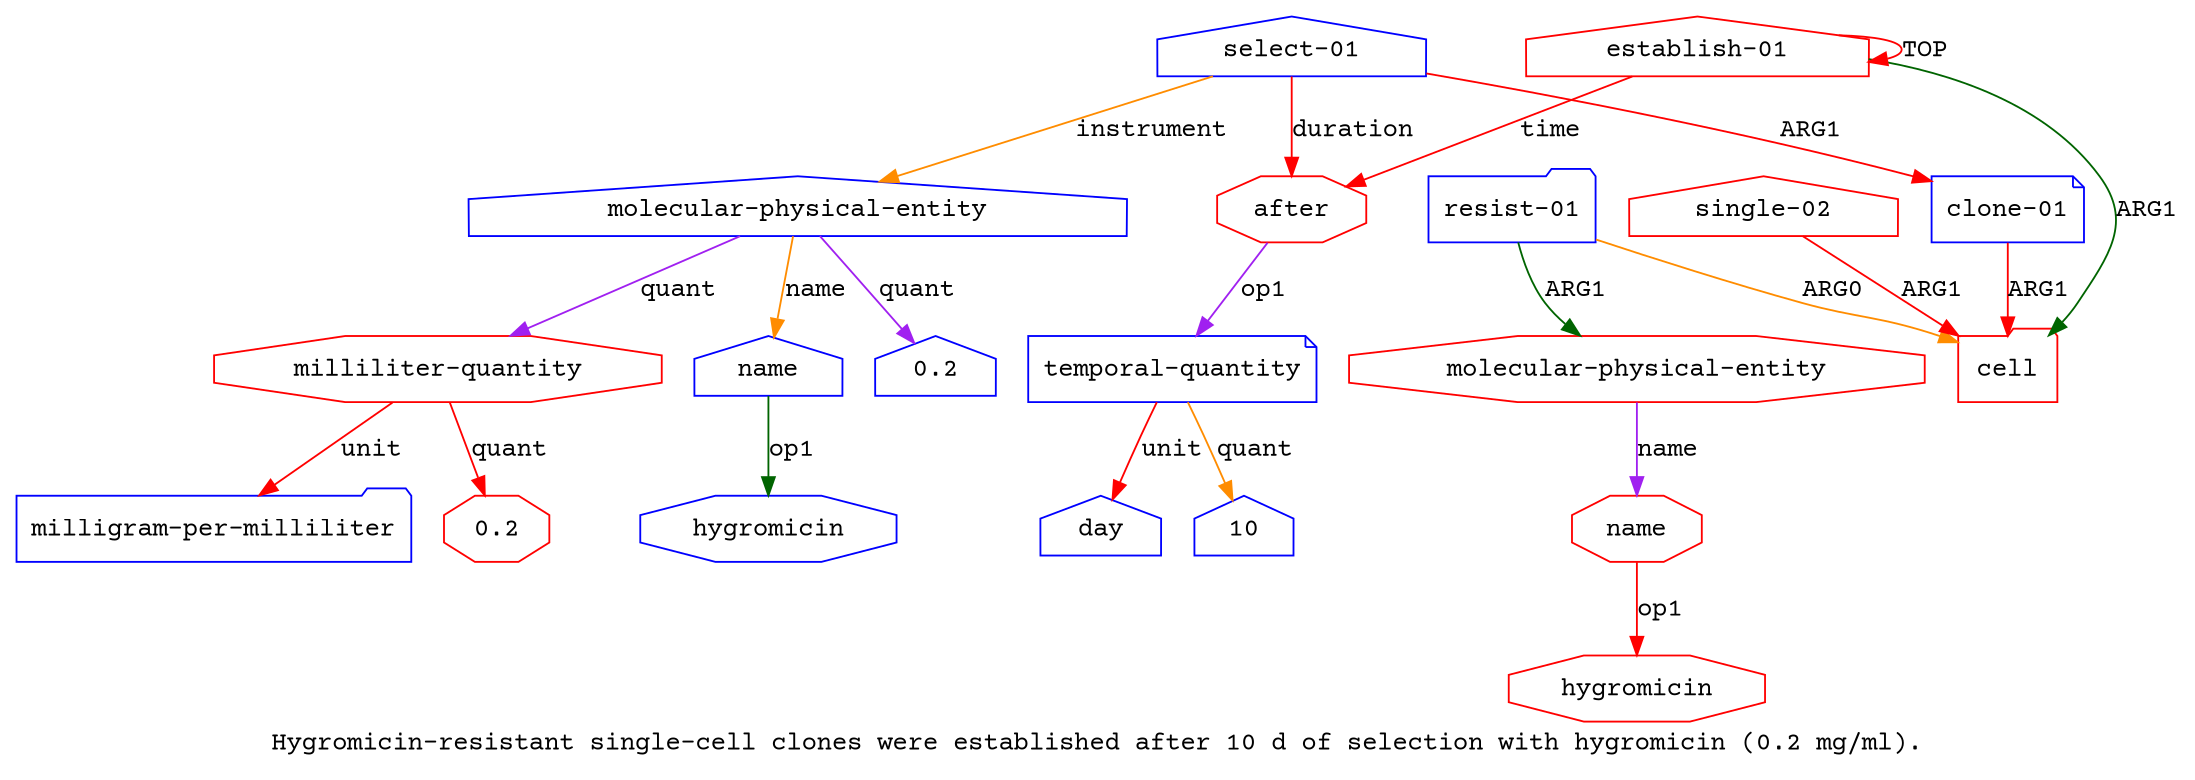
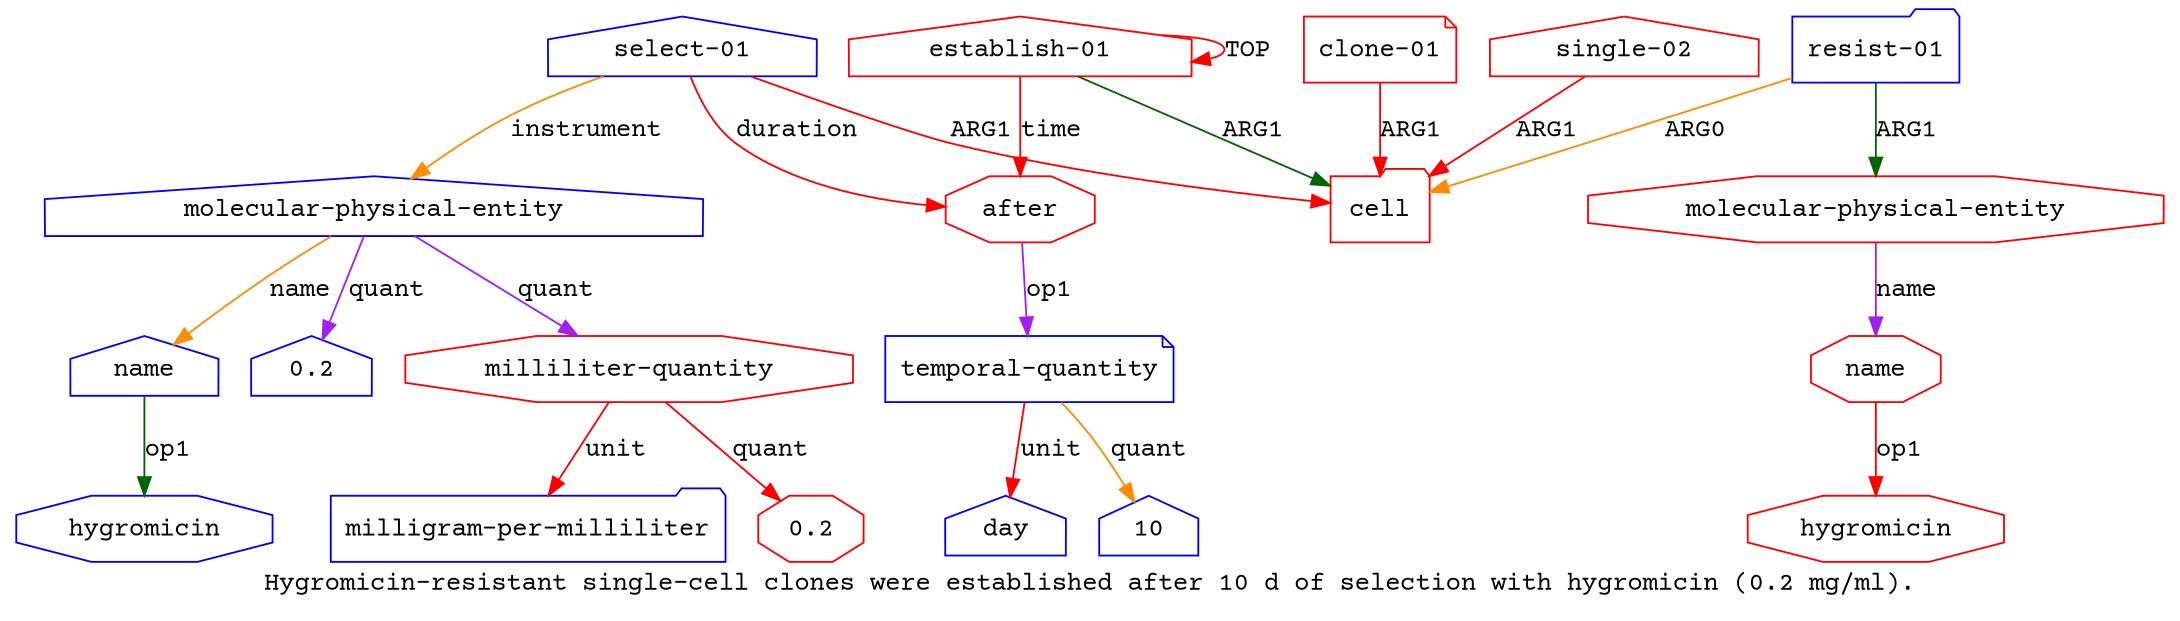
edge "select-01" -> "clone-01": now "select-01" -> "cell"
node "clone-01": color blue -> red
